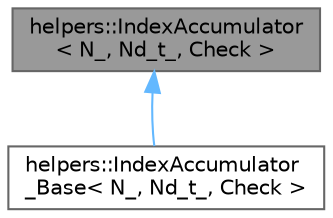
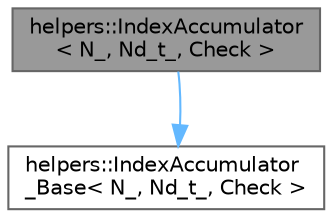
edge "helpers::IndexAccumulator _Base< N_, Nd_t_, Check >" -> "helpers::IndexAccumulator < N_, Nd_t_, Check >": reversed
